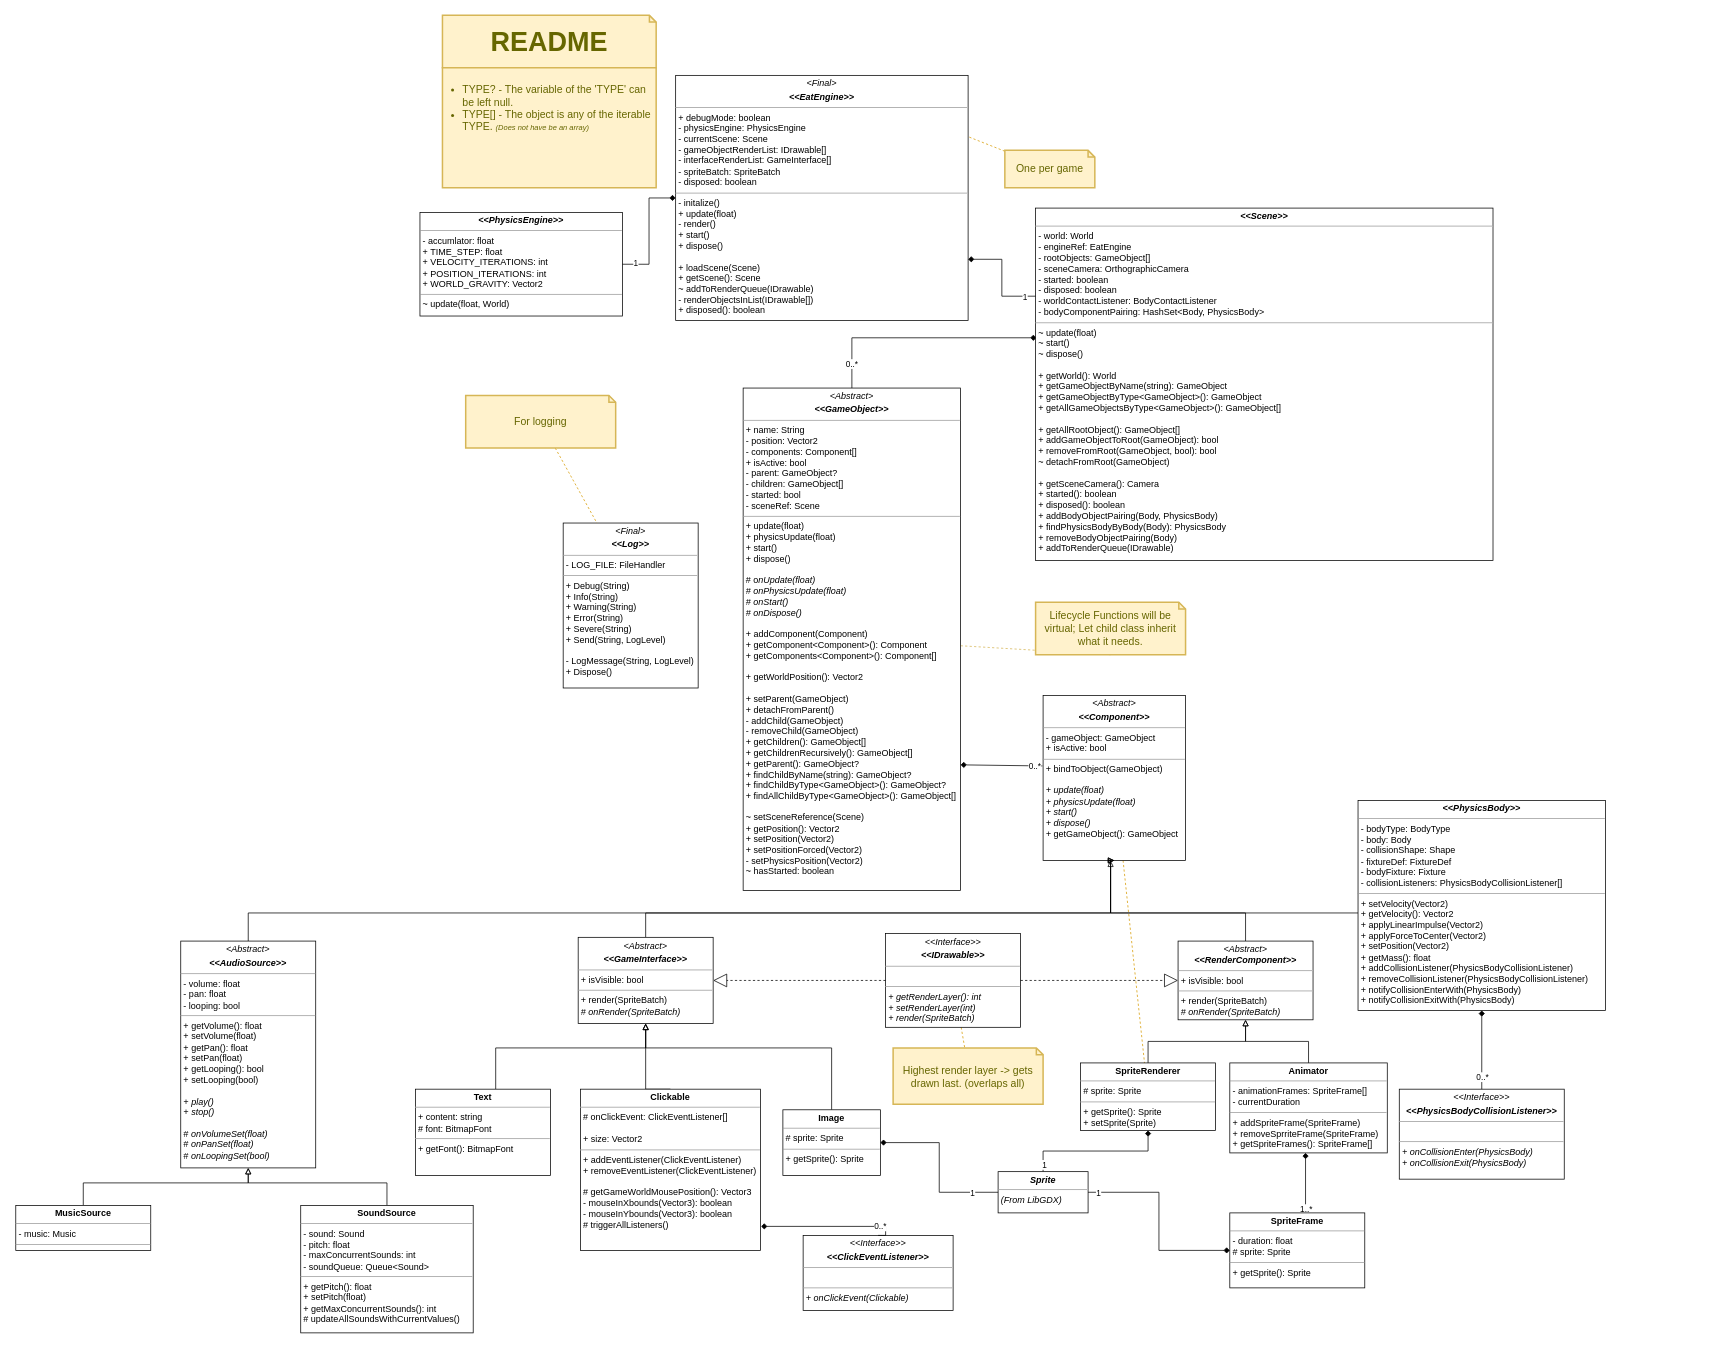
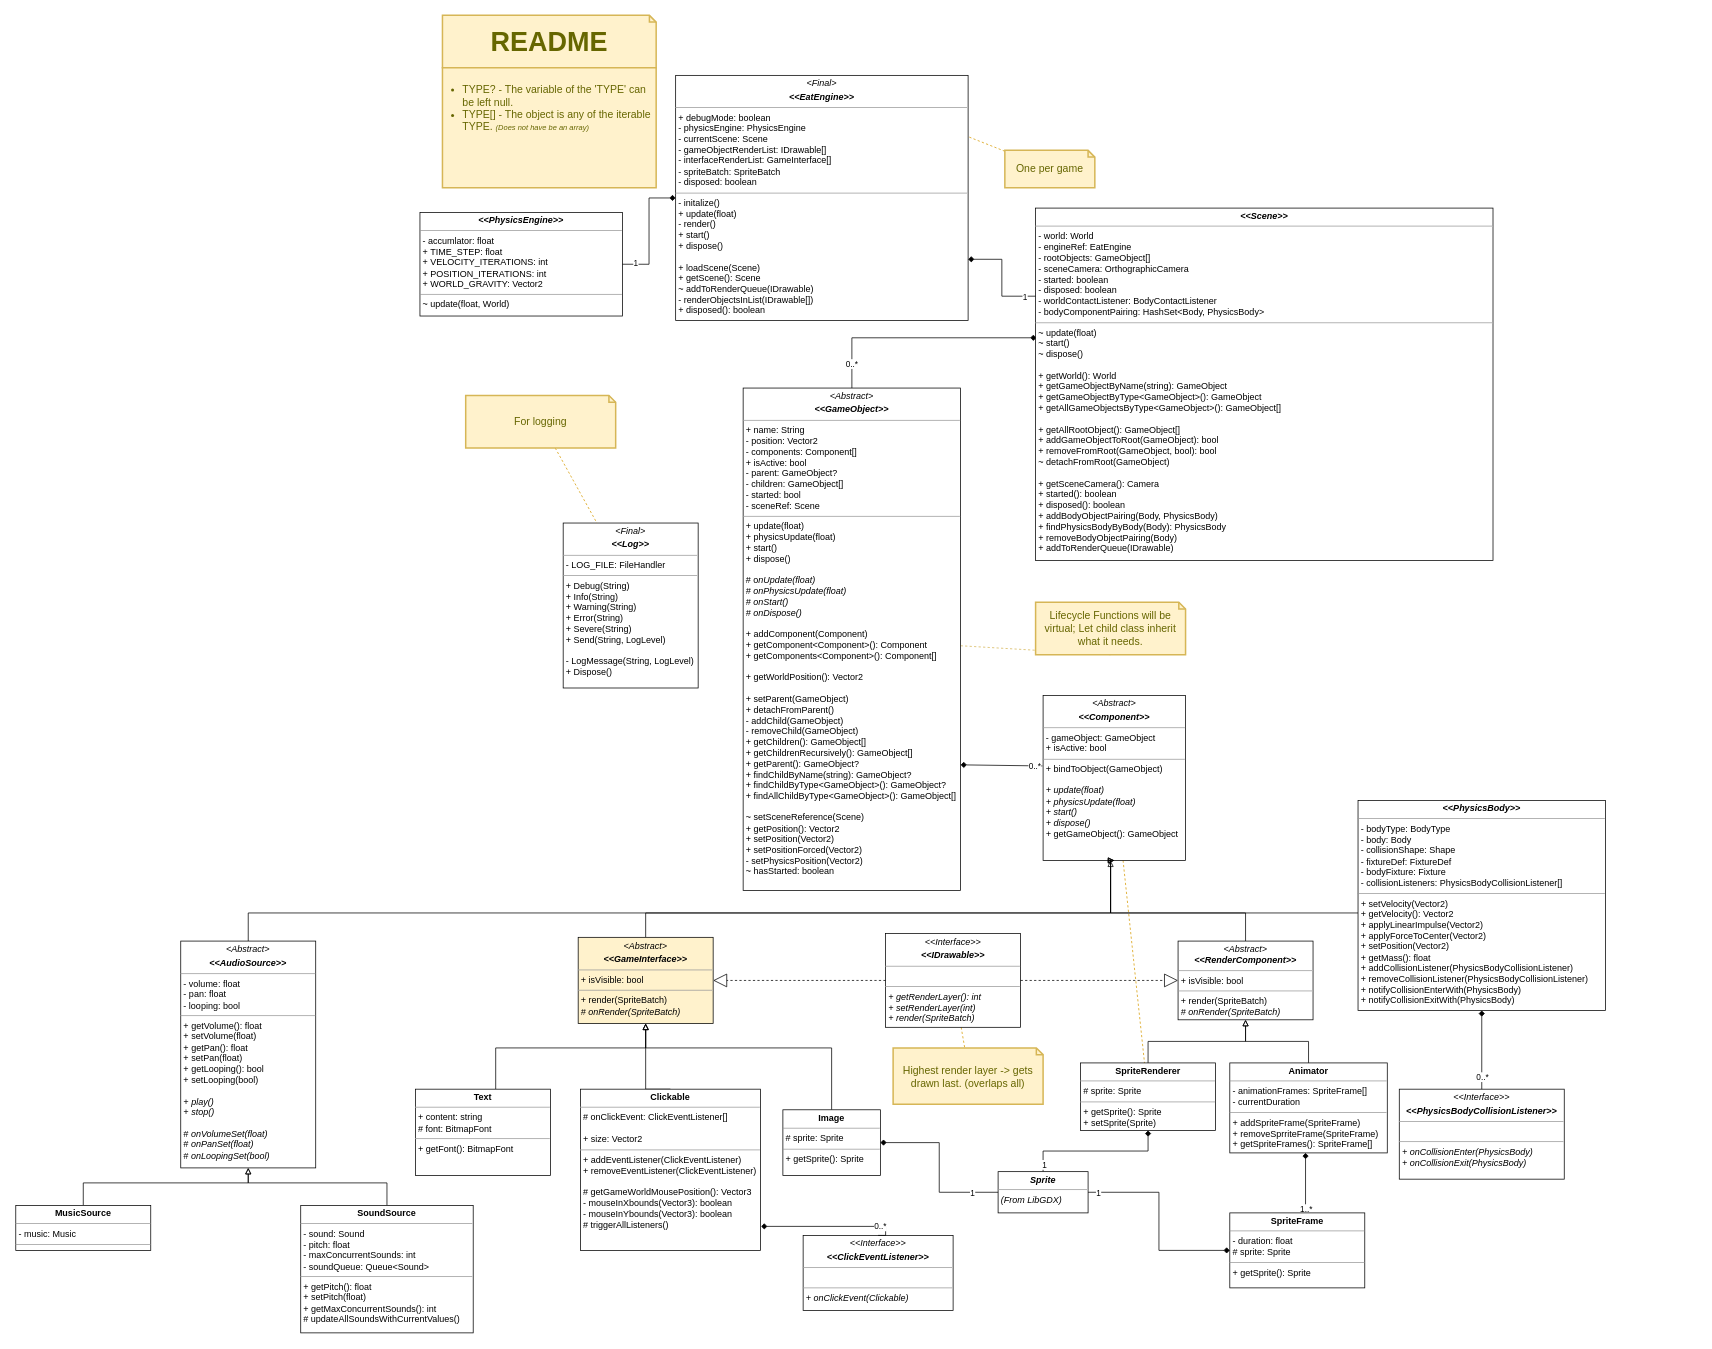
node "<Abstract> <<GameInterface>> + isVisible: bool + render(SpriteBatch) # onRender(SpriteBatch)": fillcolor #ffffff -> #fff2cc
